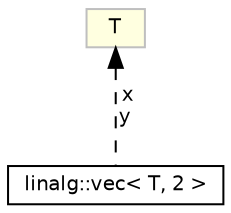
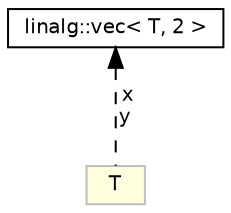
edge "linalg::vec< T, 2 >" -> "T": reversed
